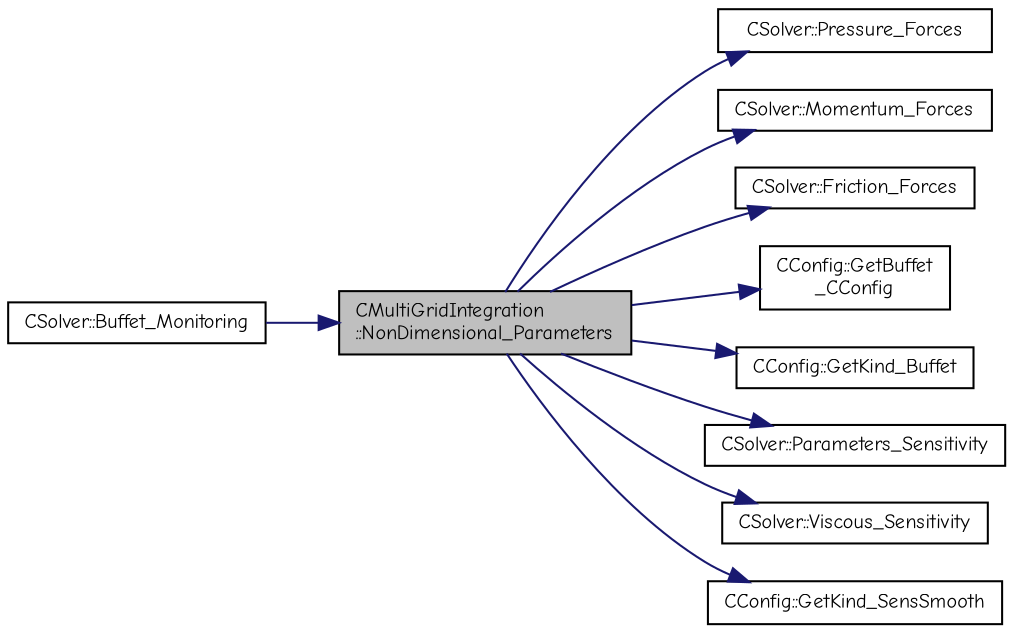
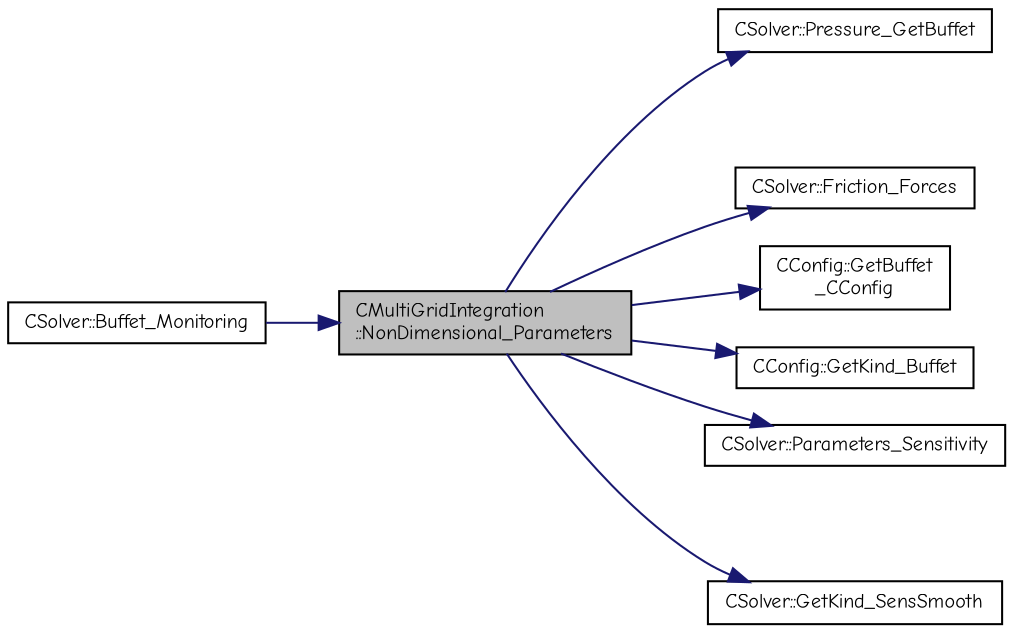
node "CSolver::Pressure_Forces": label "CSolver::Pressure_Forces" -> "CSolver::Pressure_GetBuffet"
node "CSolver::Momentum_Forces": removed
node "CSolver::Viscous_Sensitivity": removed
node "CConfig::GetKind_SensSmooth": label "CConfig::GetKind_SensSmooth" -> "CSolver::GetKind_SensSmooth"
